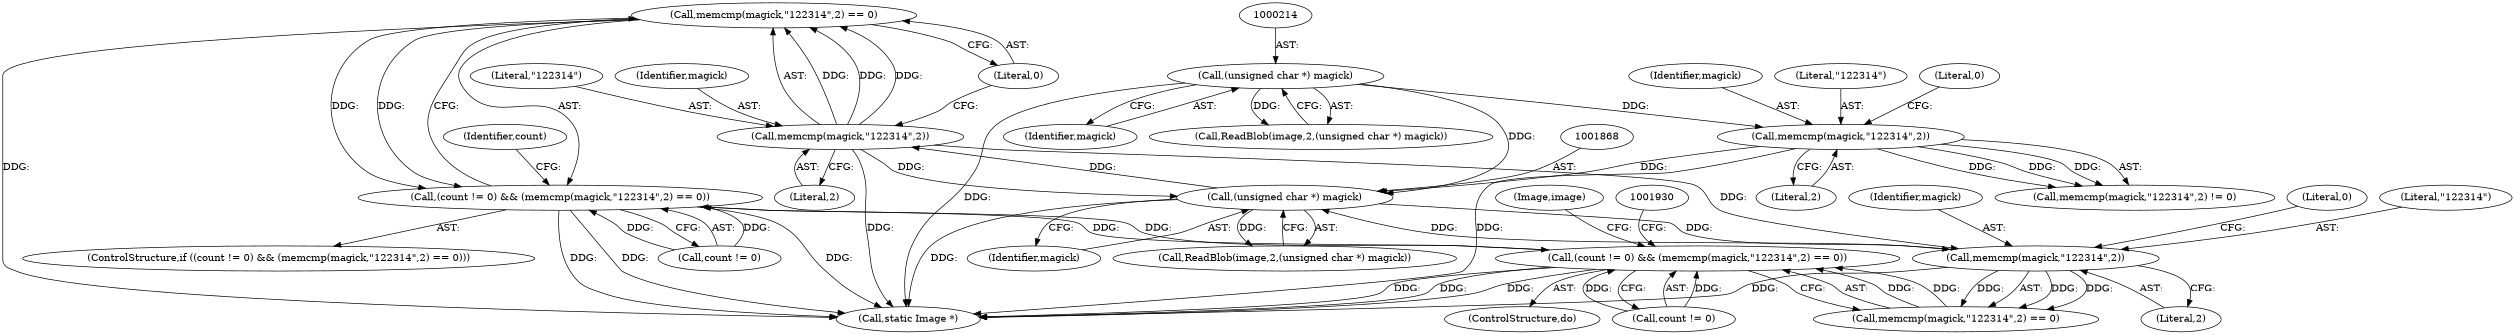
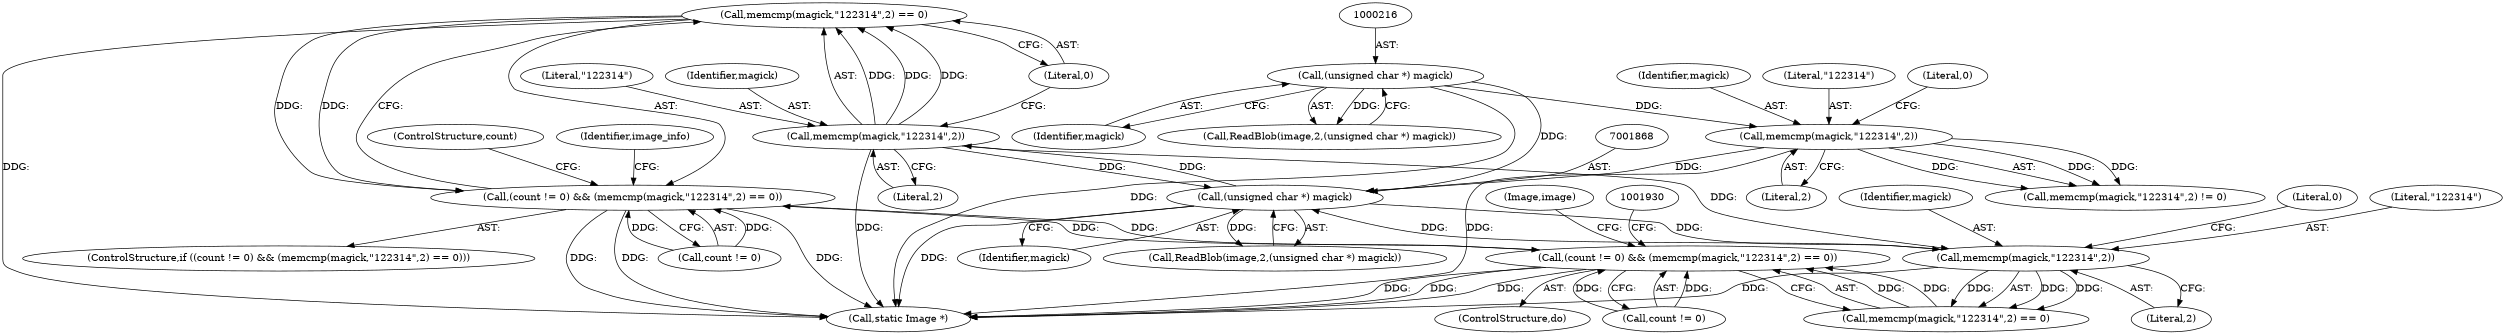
node "1000214": label "1000214" -> "1000216"
node "(Identifier,count)": label "(Identifier,count)" -> "(ControlStructure,count)"
node "(Identifier,image_info)": added
node "1001868": label "1001868" -> "7001868"
